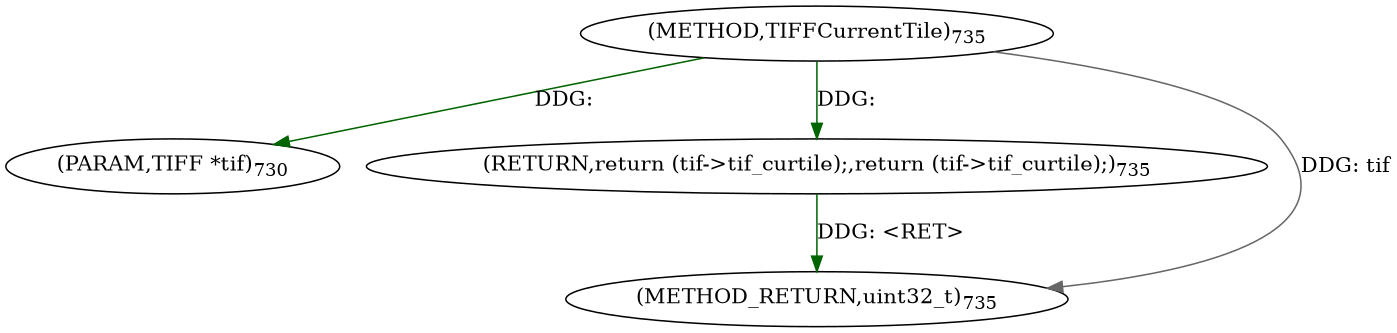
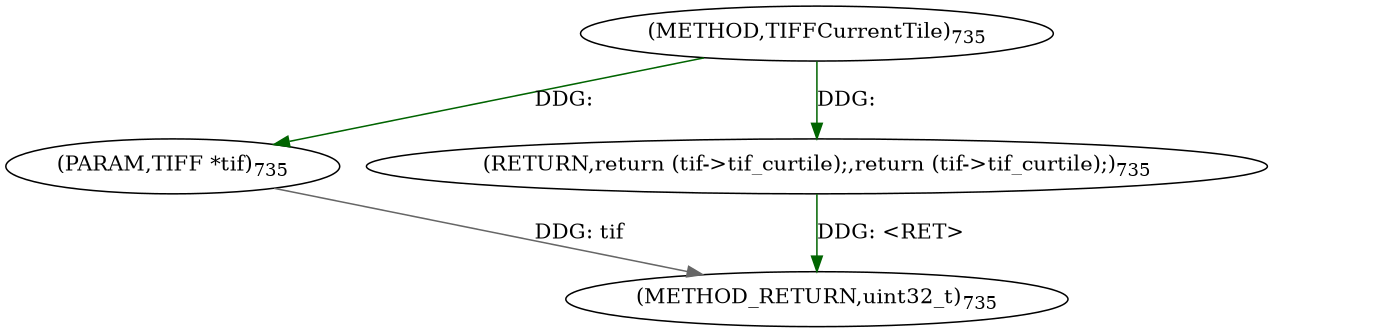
edge "(METHOD,TIFFCurrentTile)" -> "(METHOD_RETURN,uint32_t)": now "(PARAM,TIFF *tif)" -> "(METHOD_RETURN,uint32_t)"
node "(PARAM,TIFF *tif)": text "730" -> "735"
